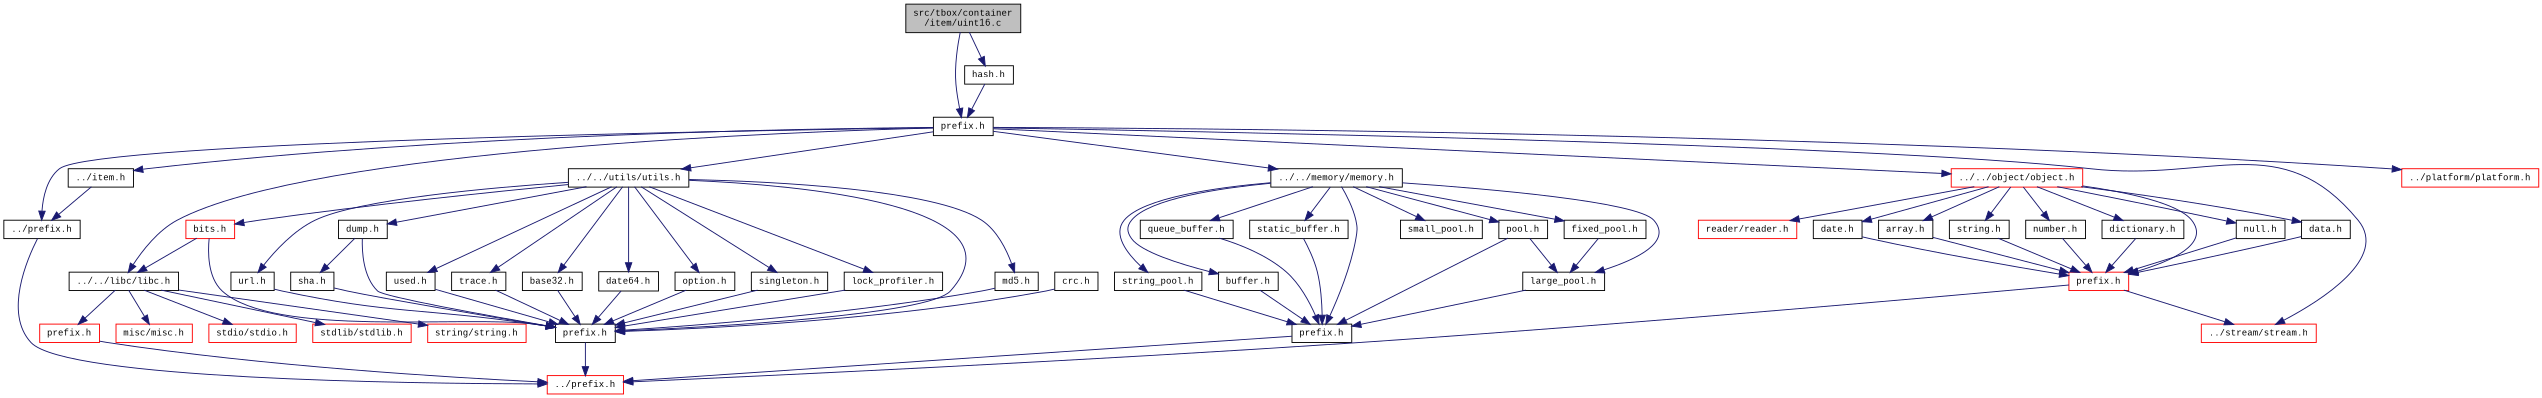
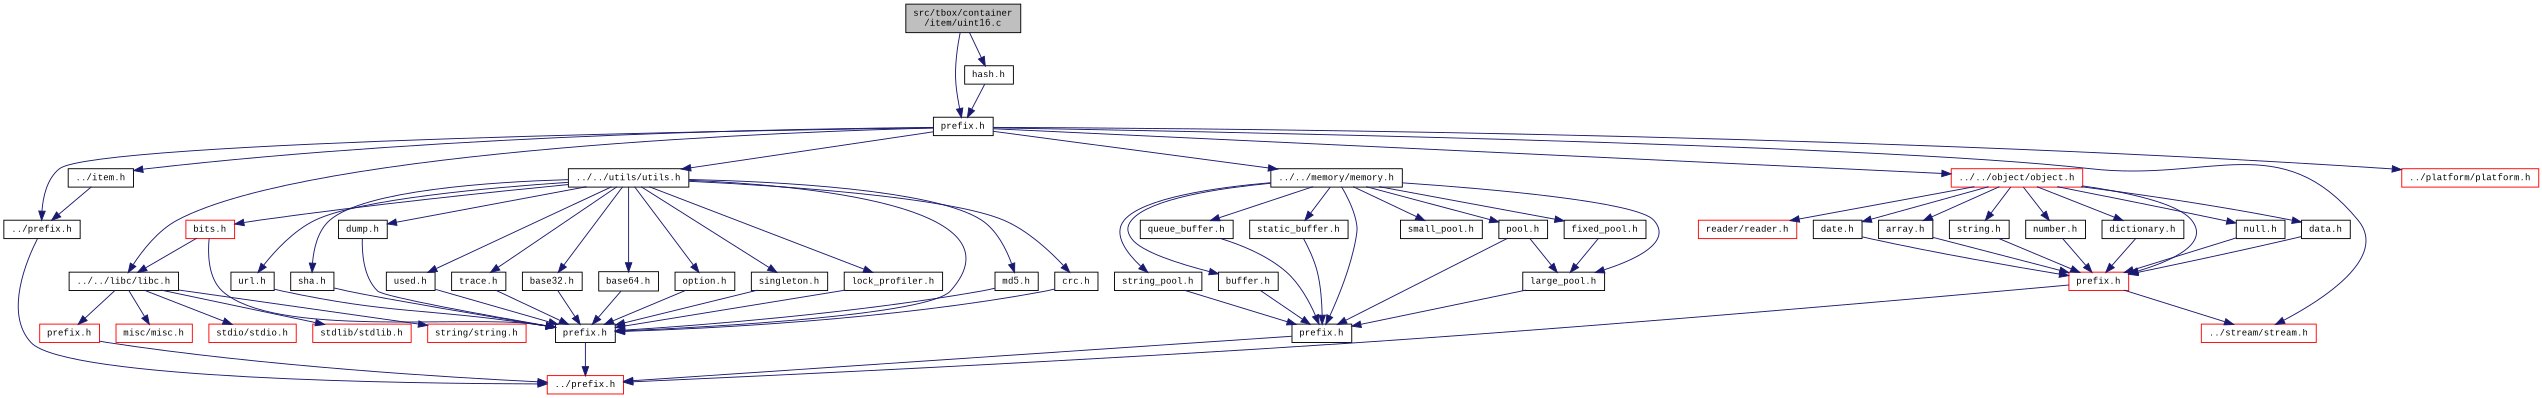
edge "../../utils/utils.h" -> "crc.h": added
edge "dump.h" -> "sha.h": now "../../utils/utils.h" -> "sha.h"
node "date64.h": label "date64.h" -> "base64.h"
